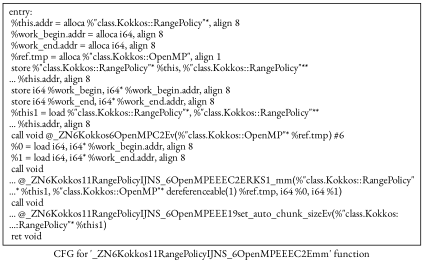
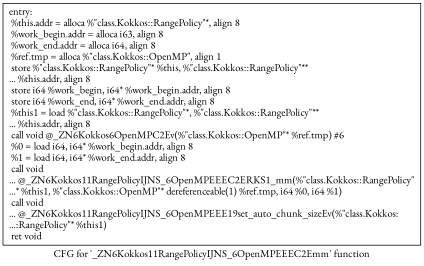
node "entry:": text "%work_begin.addr = alloca i64, align 8" -> "%work_begin.addr = alloca i63, align 8"
